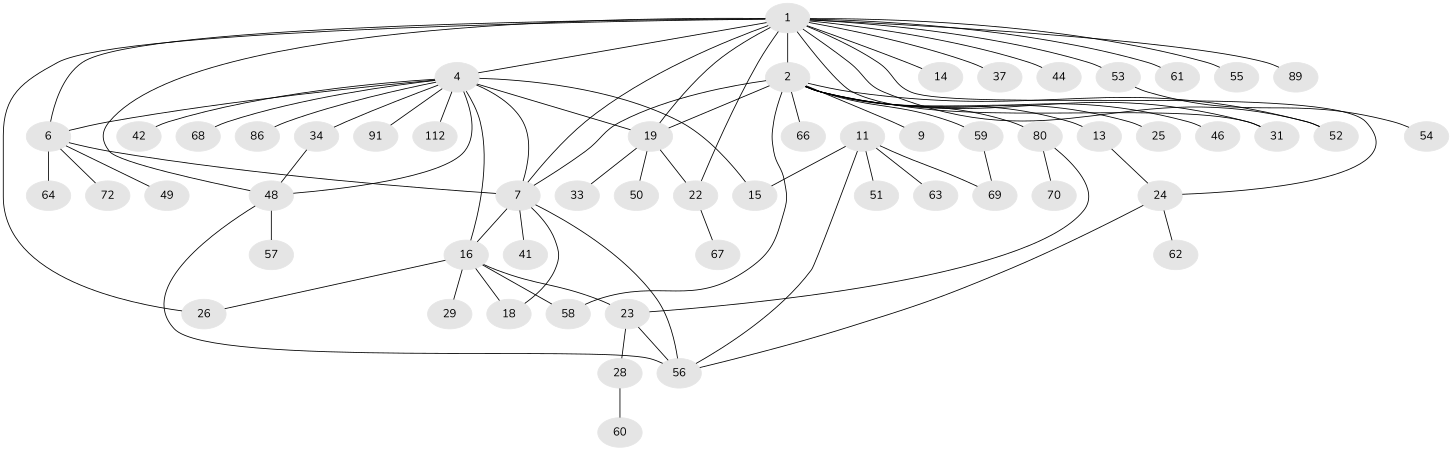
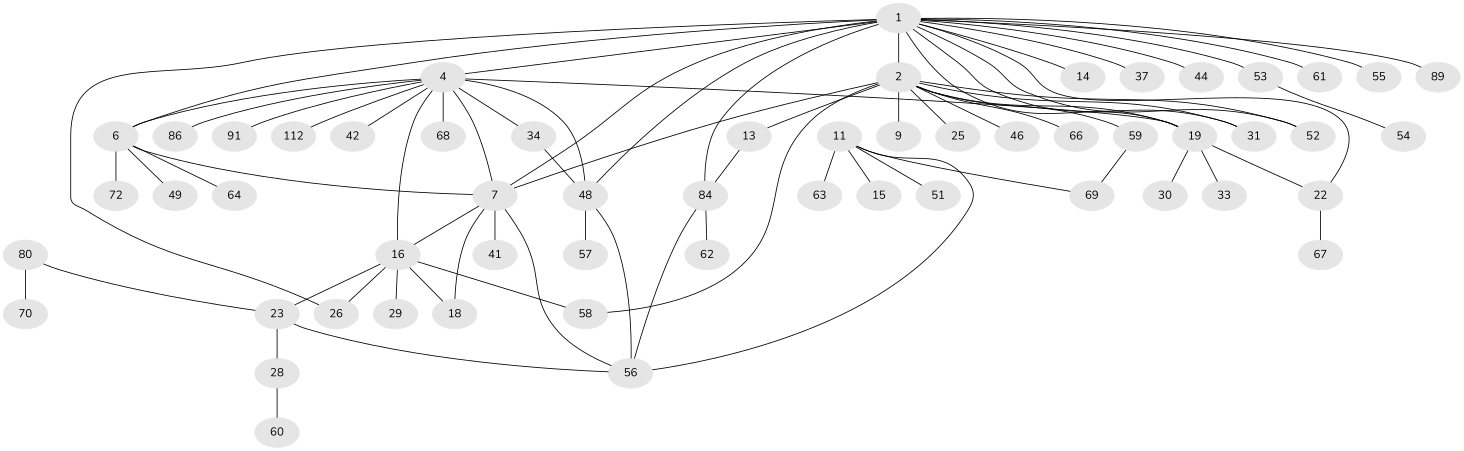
edge "4" -- "15": removed
edge "2" -- "80": removed
node "50": label "50" -> "30"
node "24": label "24" -> "84"
